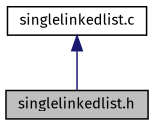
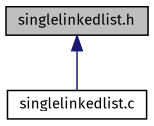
edge "singlelinkedlist.h" -> "singlelinkedlist.c": reversed
